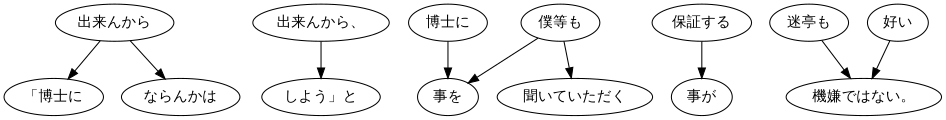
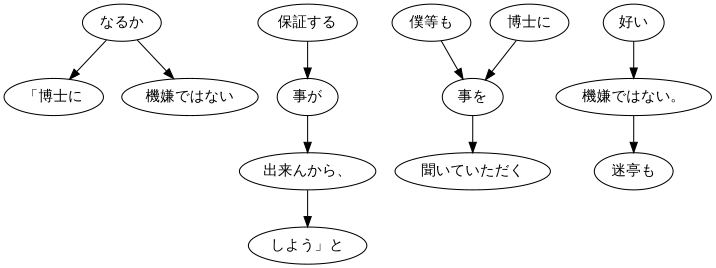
node "出来んから": label "出来んから" -> "なるか"
edge "僕等も" -> "聞いていただく": now "事を" -> "聞いていただく"
edge "迷亭も" -> "機嫌ではない。": reversed
node "ならんかは": label "ならんかは" -> "機嫌ではない"
edge "事が" -> "出来んから、": added
